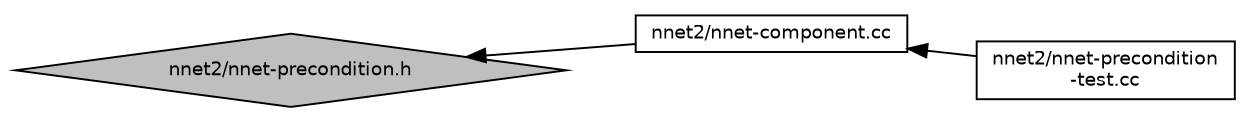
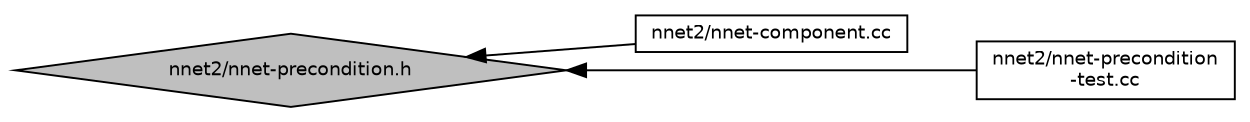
edge "nnet2/nnet-precondition -test.cc" -> "nnet2/nnet-component.cc": now "nnet2/nnet-precondition -test.cc" -> "nnet2/nnet-precondition.h"
